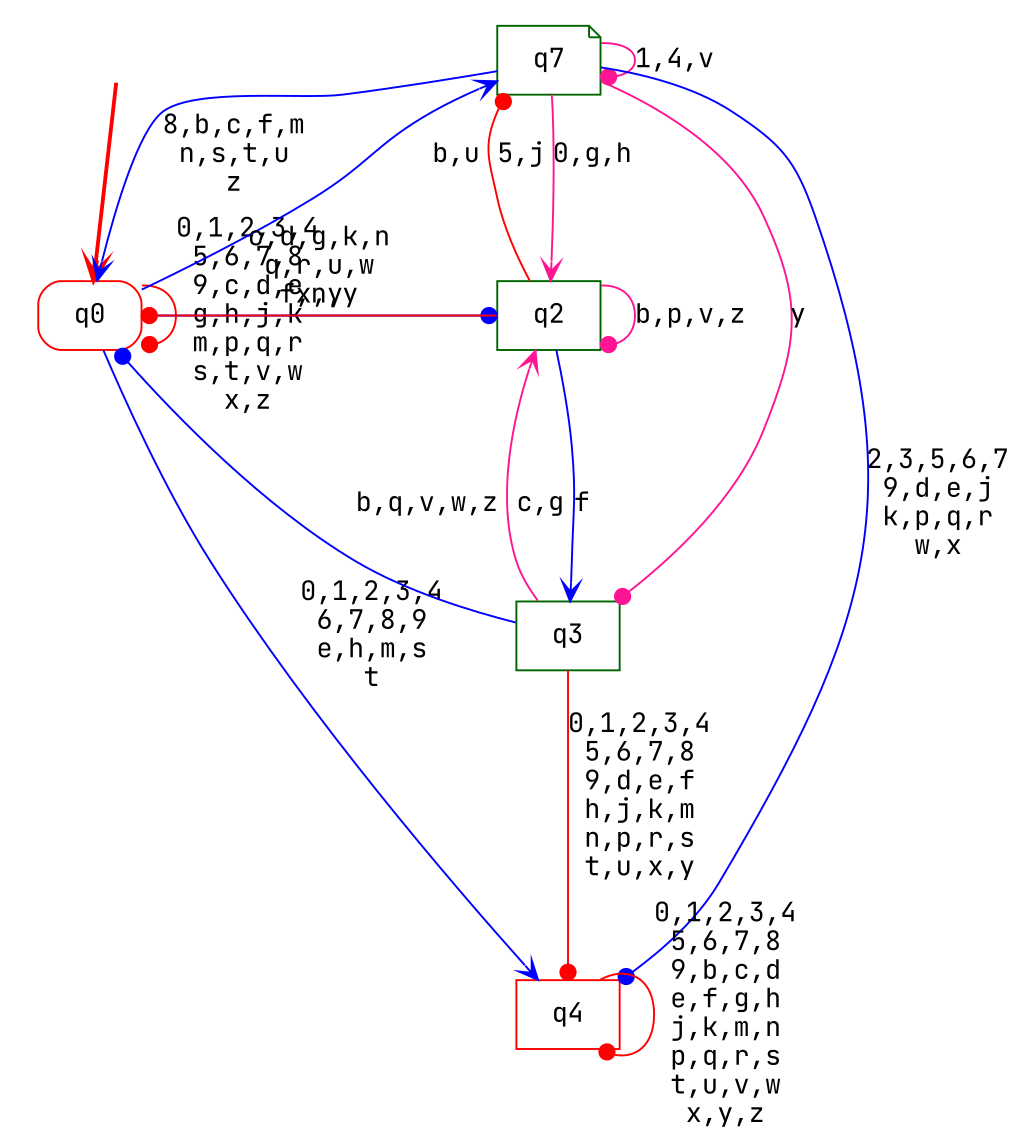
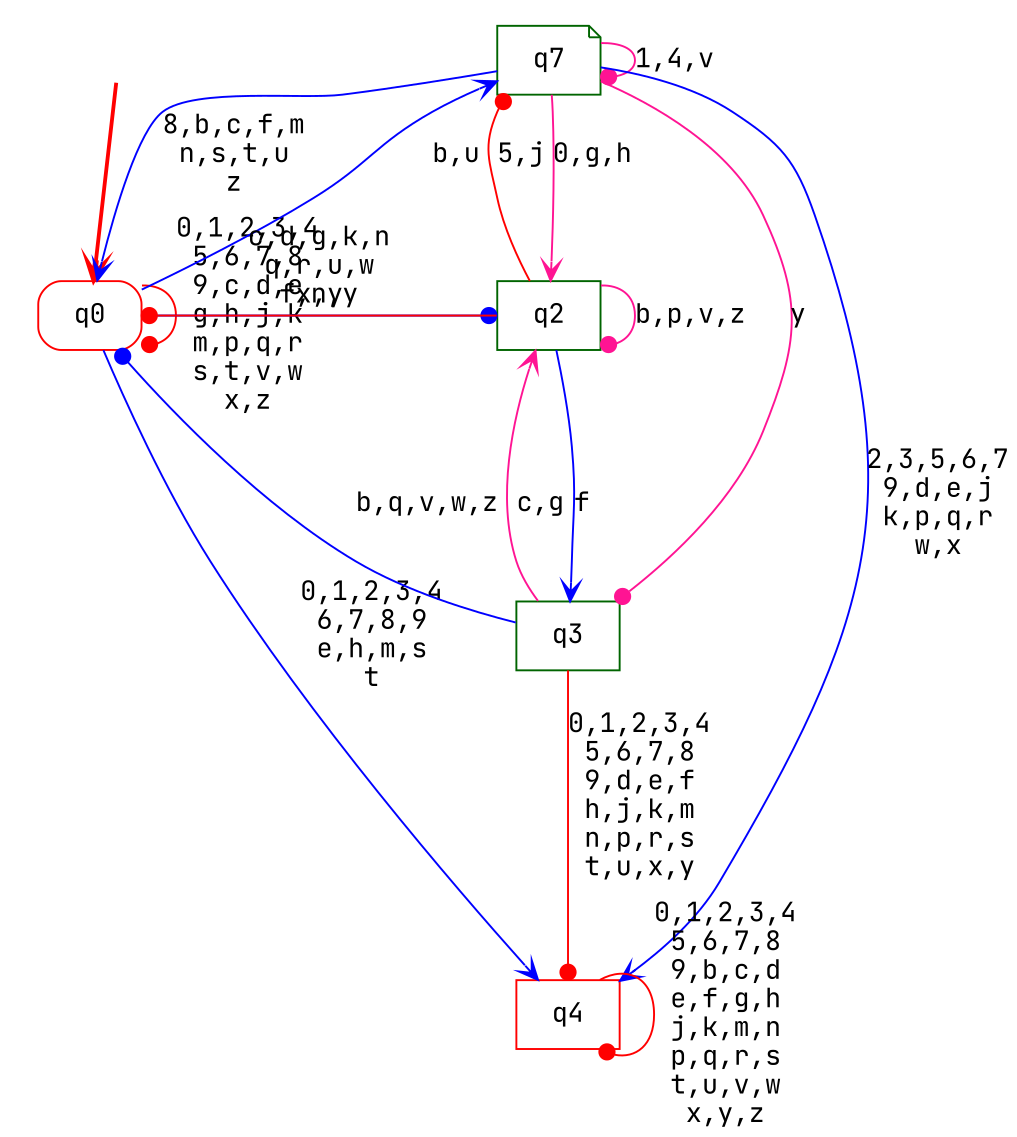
edge "q7" -> "q4": arrowhead dot -> vee
